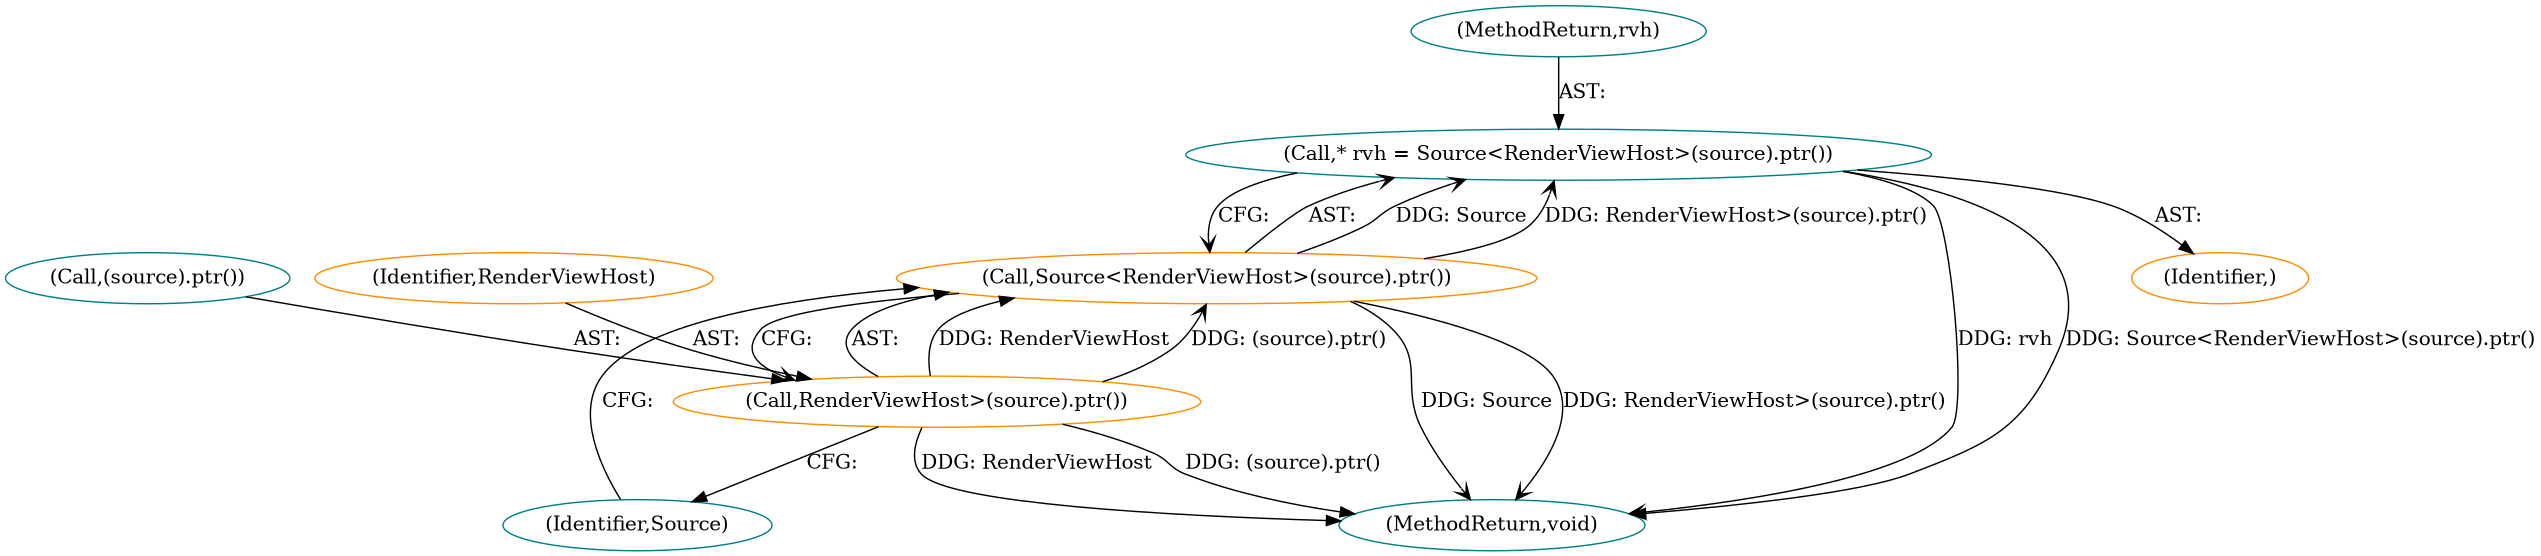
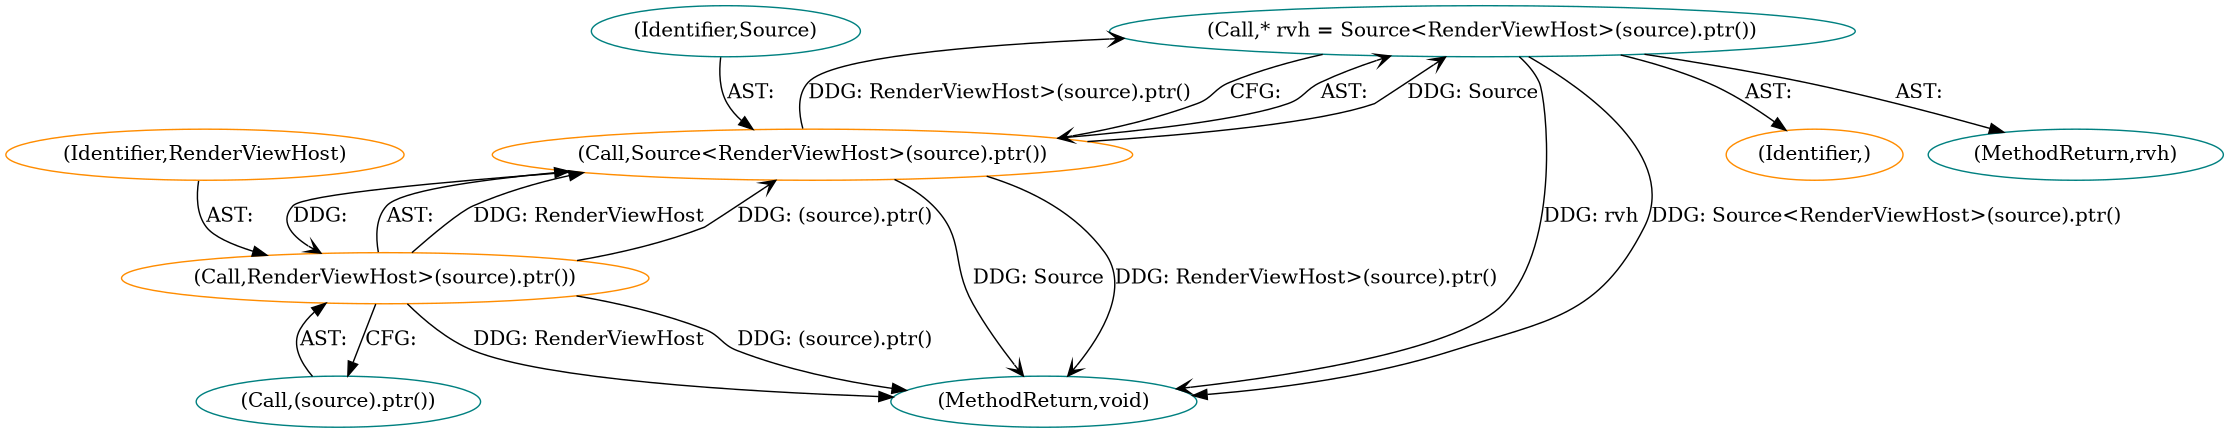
edge "(MethodReturn,rvh)" -> "(Call,* rvh = Source<RenderViewHost>(source).ptr())": reversed
edge "(Call,Source<RenderViewHost>(source).ptr())" -> "(Call,RenderViewHost>(source).ptr())": label "CFG: " -> "DDG: "
edge "(Identifier,Source)" -> "(Call,Source<RenderViewHost>(source).ptr())": label "CFG: " -> "AST: "
edge "(Call,RenderViewHost>(source).ptr())" -> "(Identifier,Source)": now "(Call,RenderViewHost>(source).ptr())" -> "(Call,(source).ptr())"
